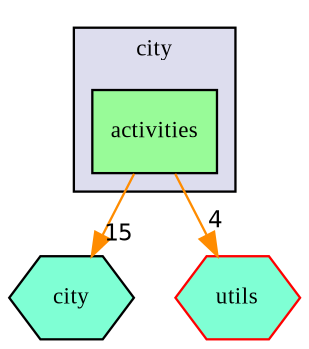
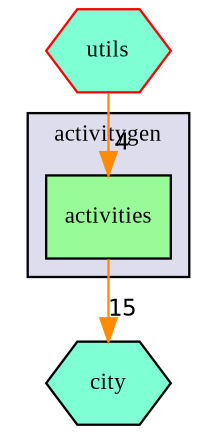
cluster "city": label "city" -> "activitygen"
edge "activities" -> "utils": reversed
